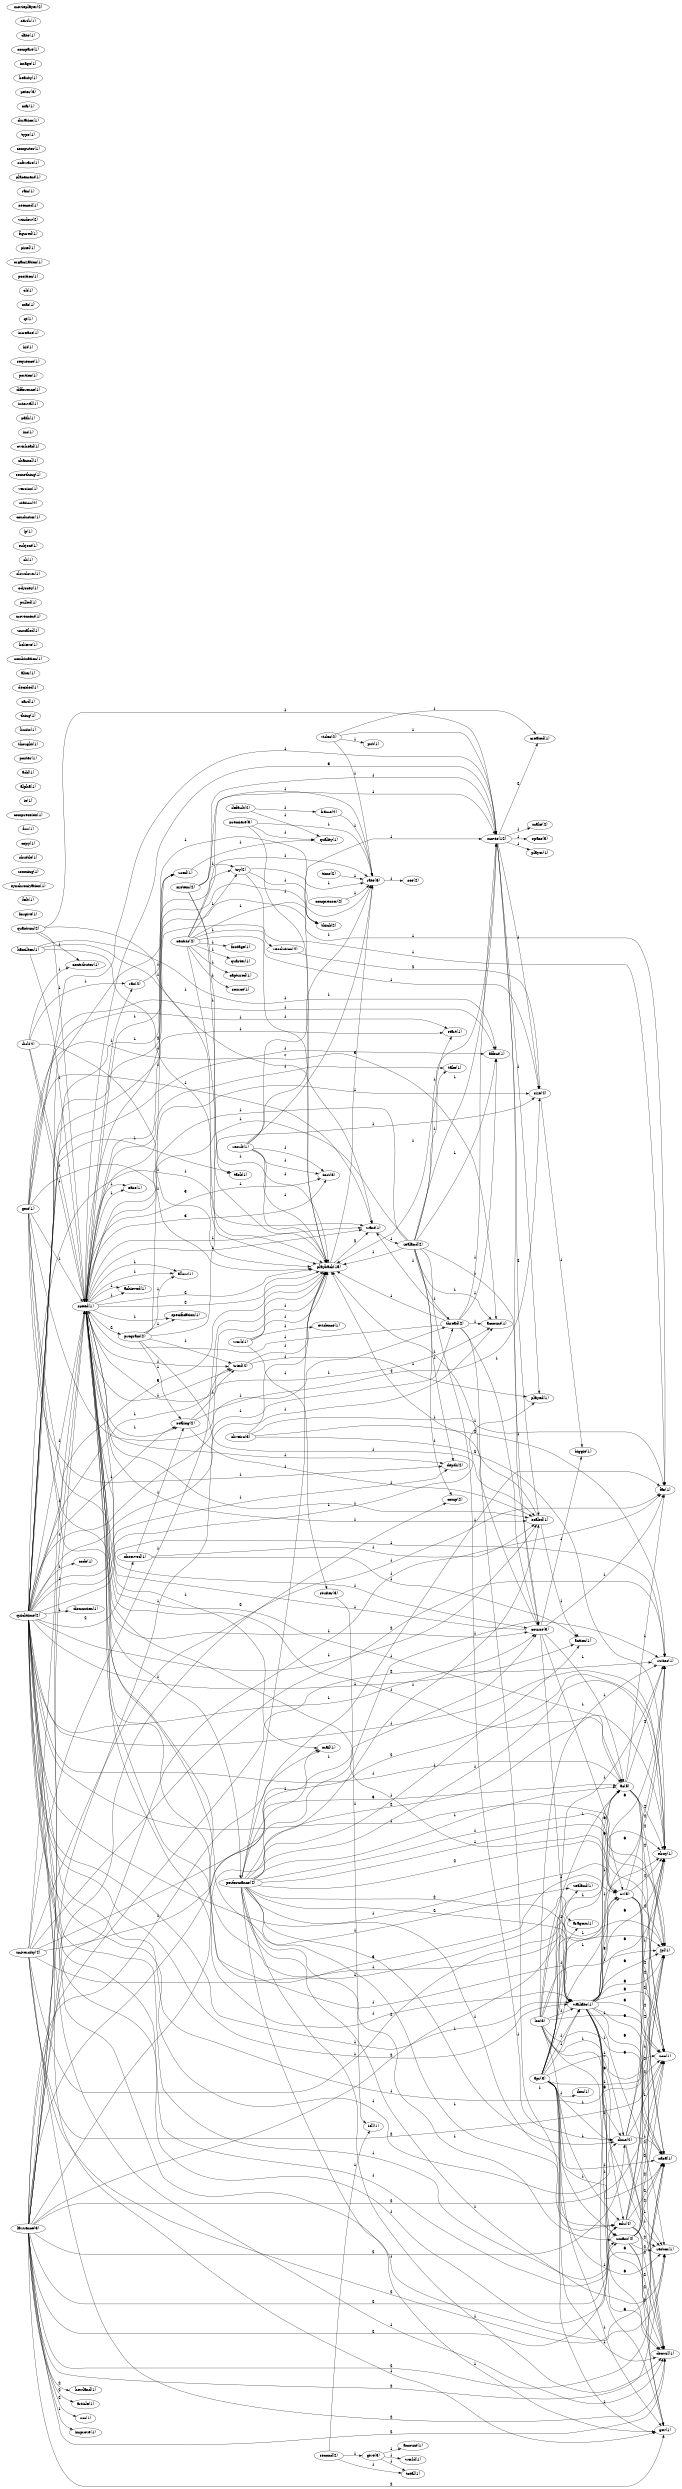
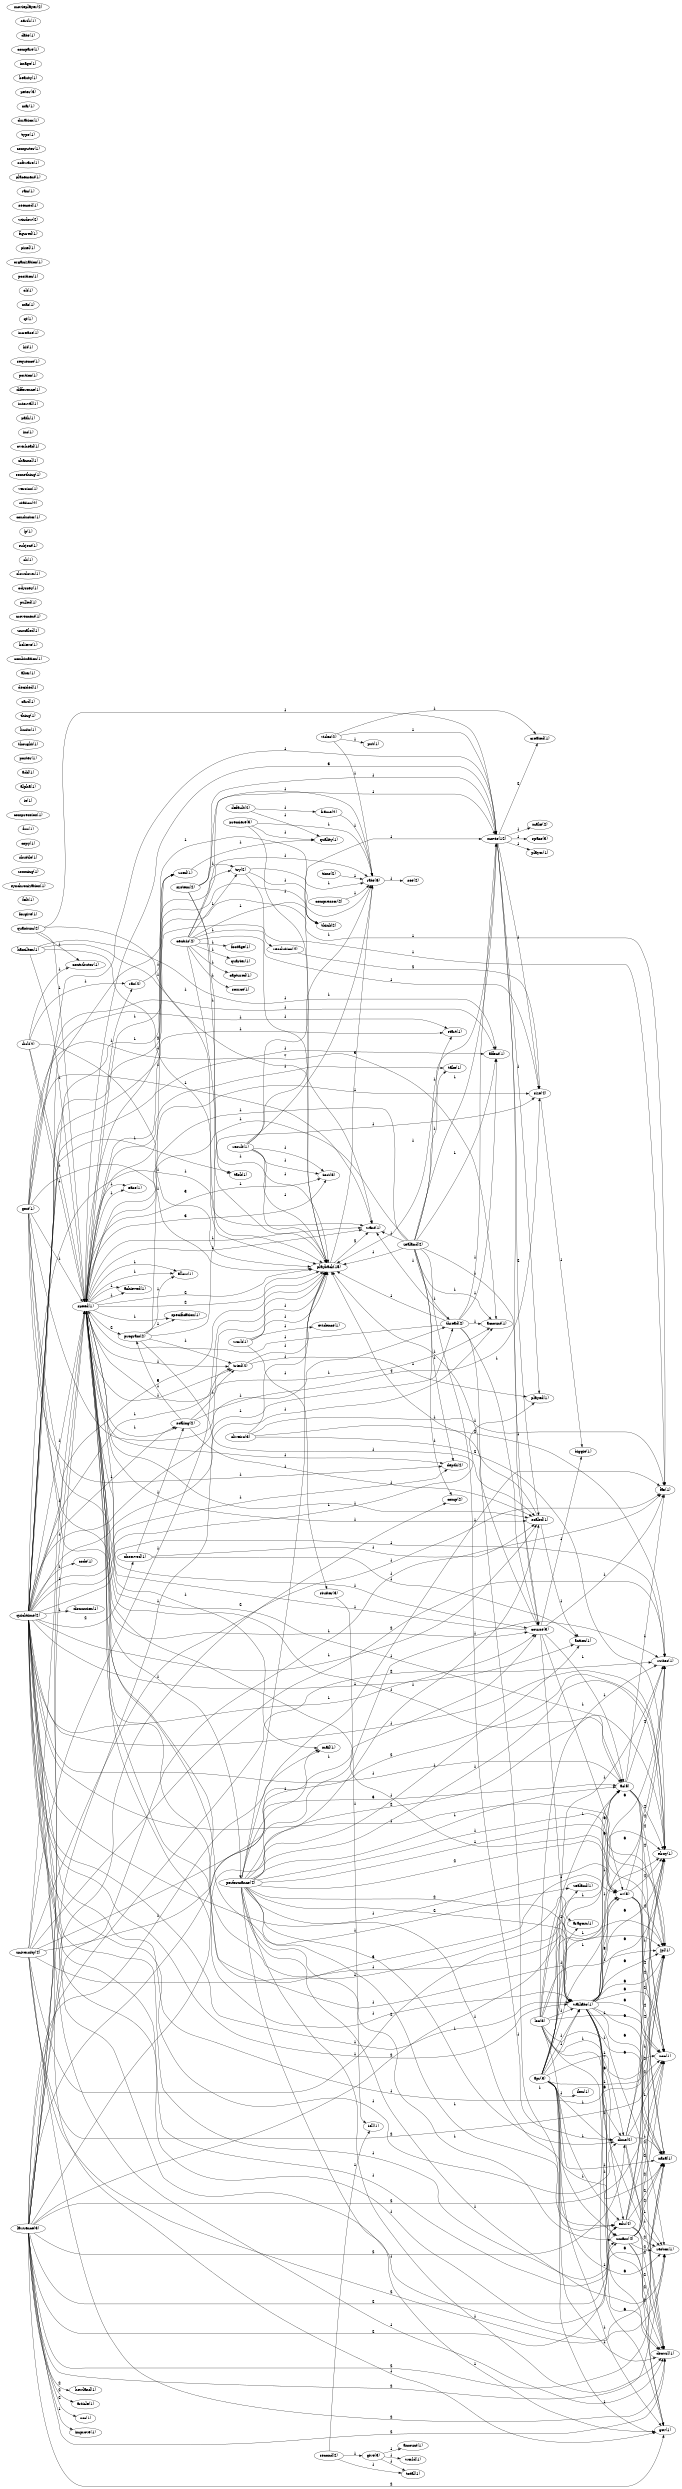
edge "want(1)" -> "zealand(2)": reversed
edge "program(2)" -> "scaling(2)": reversed
